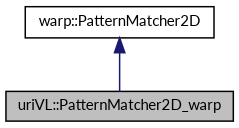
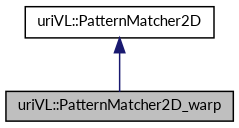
node "warp::PatternMatcher2D": label "warp::PatternMatcher2D" -> "uriVL::PatternMatcher2D"
